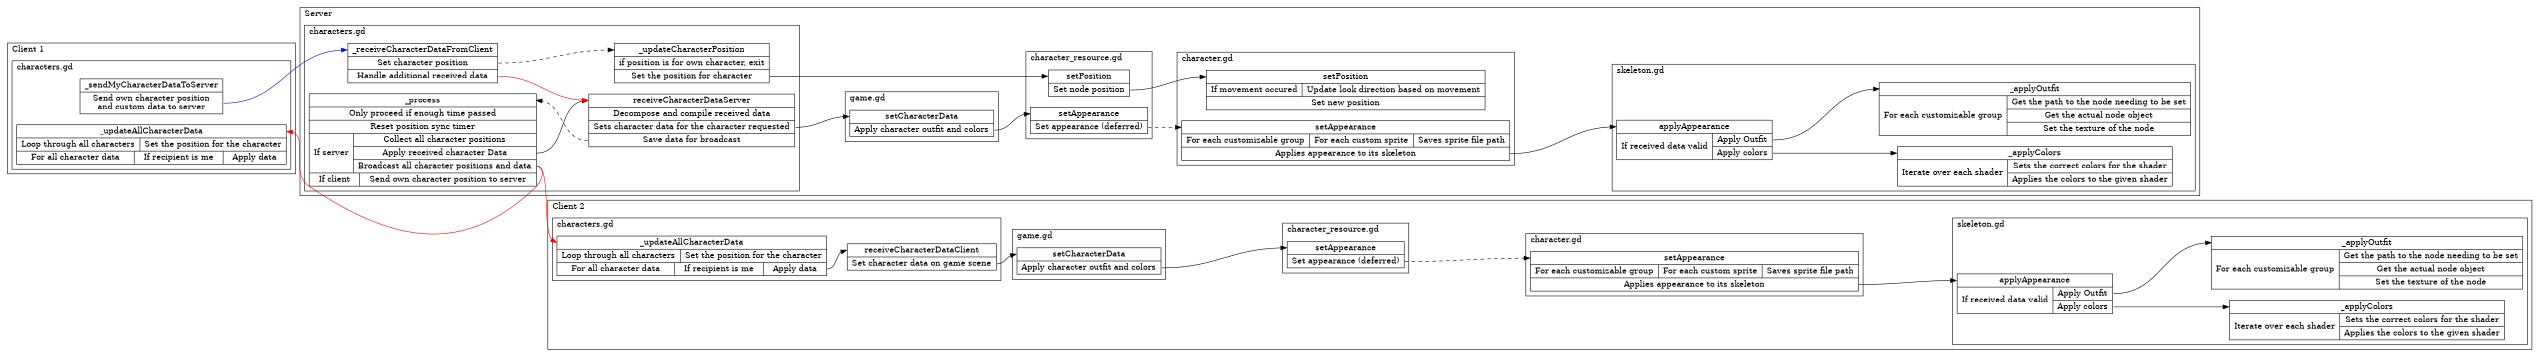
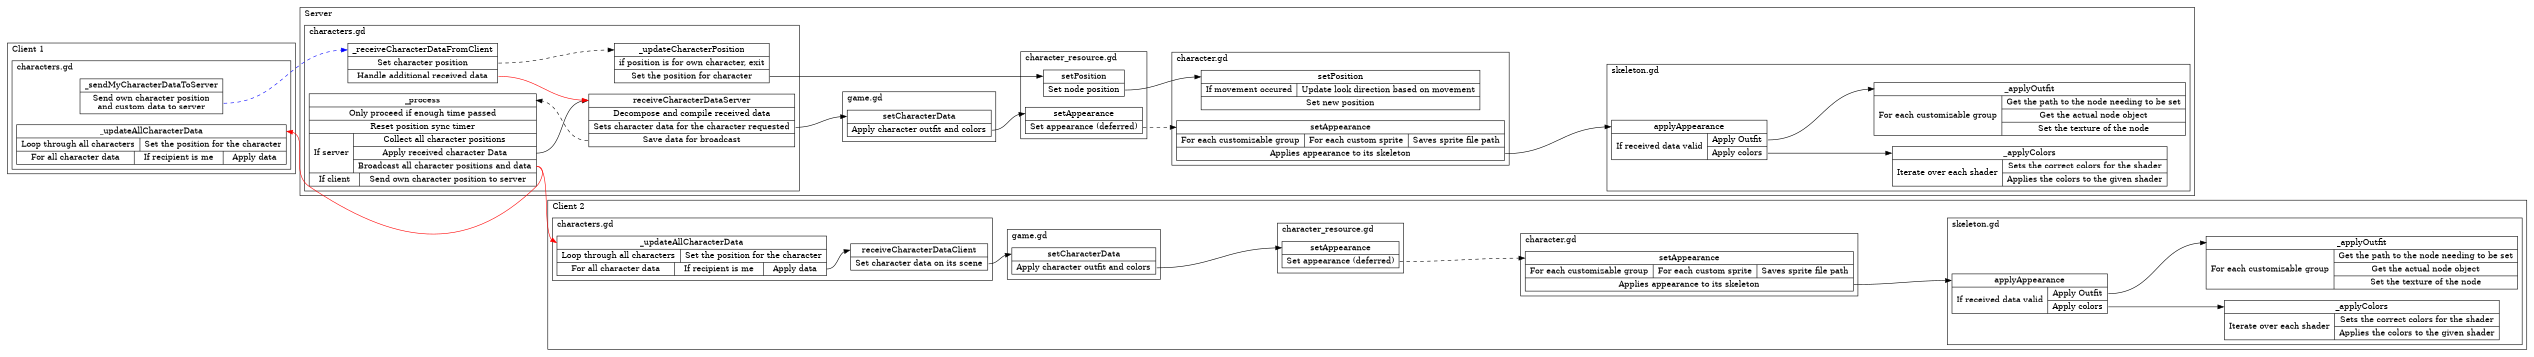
edge "_sendMyCharacterDataToServer" -> "_receiveCharacterDataFromClient": style solid -> dashed
node "receiveCharacterDataClient": text "Set character data on game scene" -> "Set character data on its scene"
